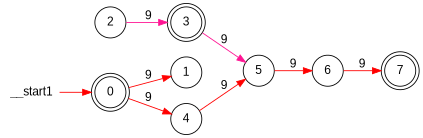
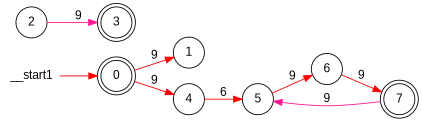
edge "3" -> "5": now "7" -> "5"
edge "4" -> "5": label "9" -> "6"
